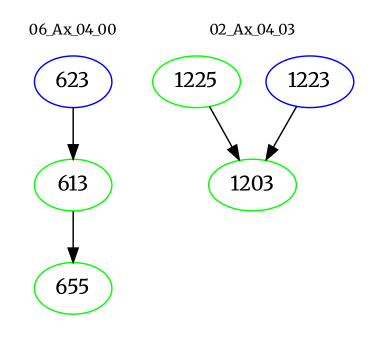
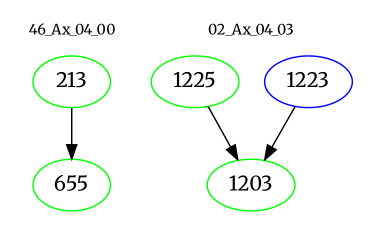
cluster "06_Ax_04_00": label "06_Ax_04_00" -> "46_Ax_04_00"
node "623": removed
node "613": label "613" -> "213"
